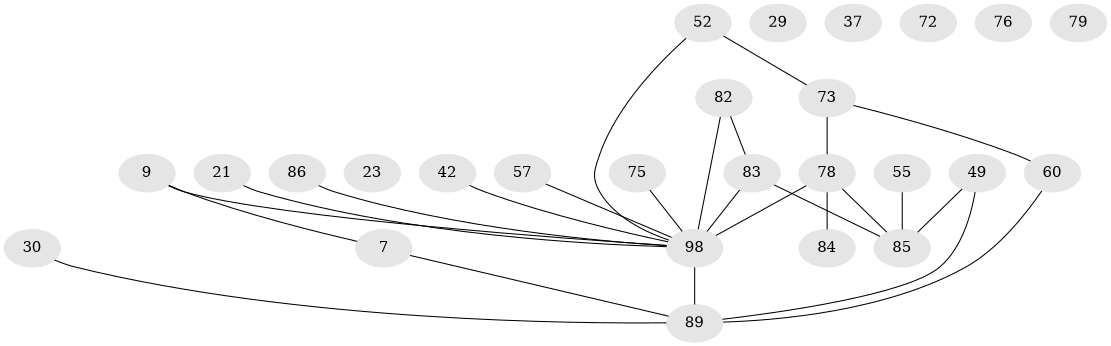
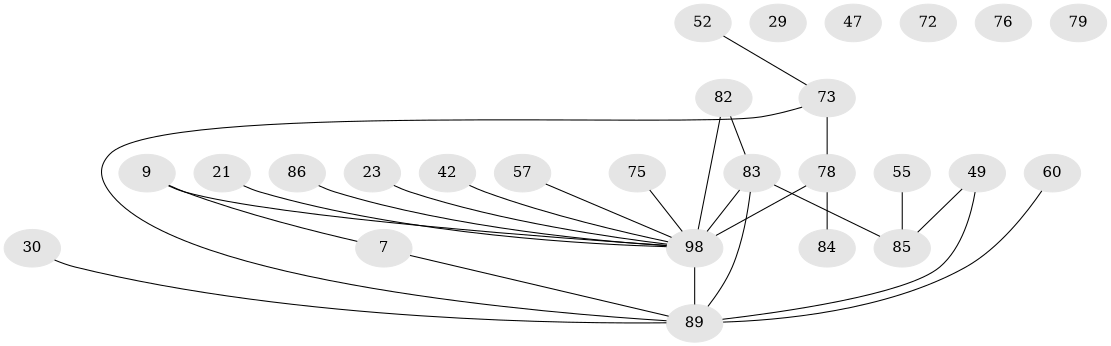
node "37": label "37" -> "47"
edge "73" -- "60": now "73" -- "89"
edge "52" -- "98": now "23" -- "98"
edge "78" -- "85": removed
edge "83" -- "89": added
